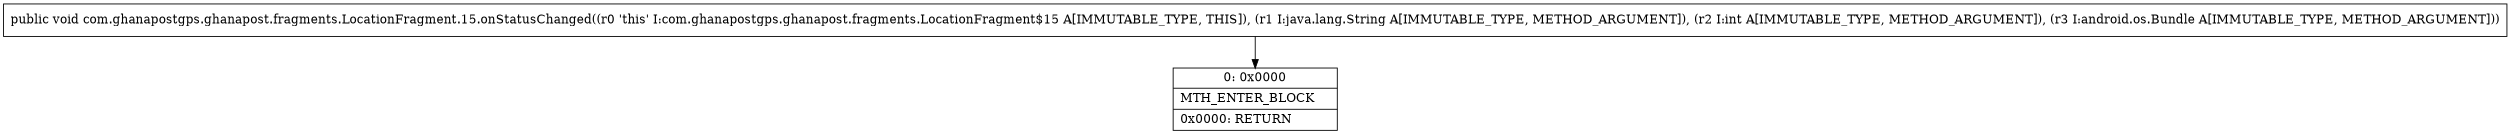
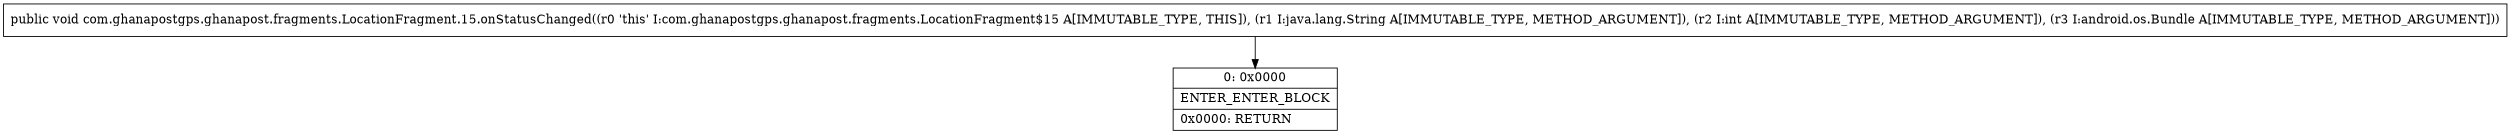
node "0: 0x0000": text "MTH_ENTER_BLOCK" -> "ENTER_ENTER_BLOCK"
